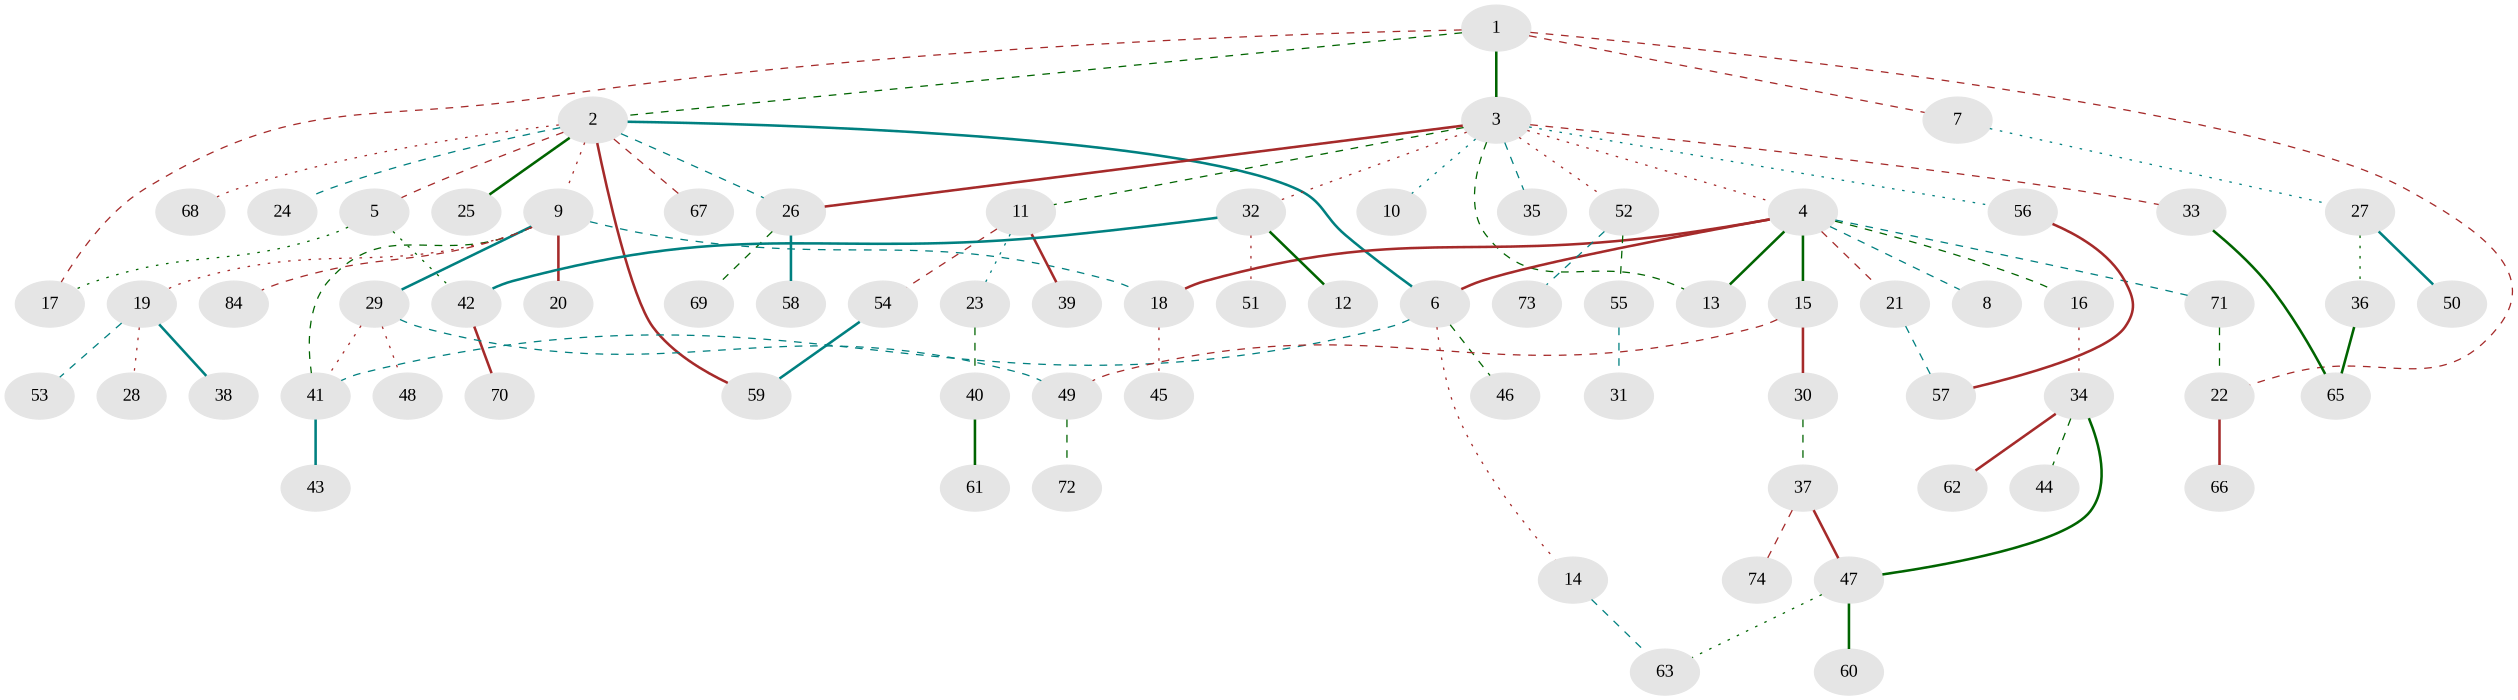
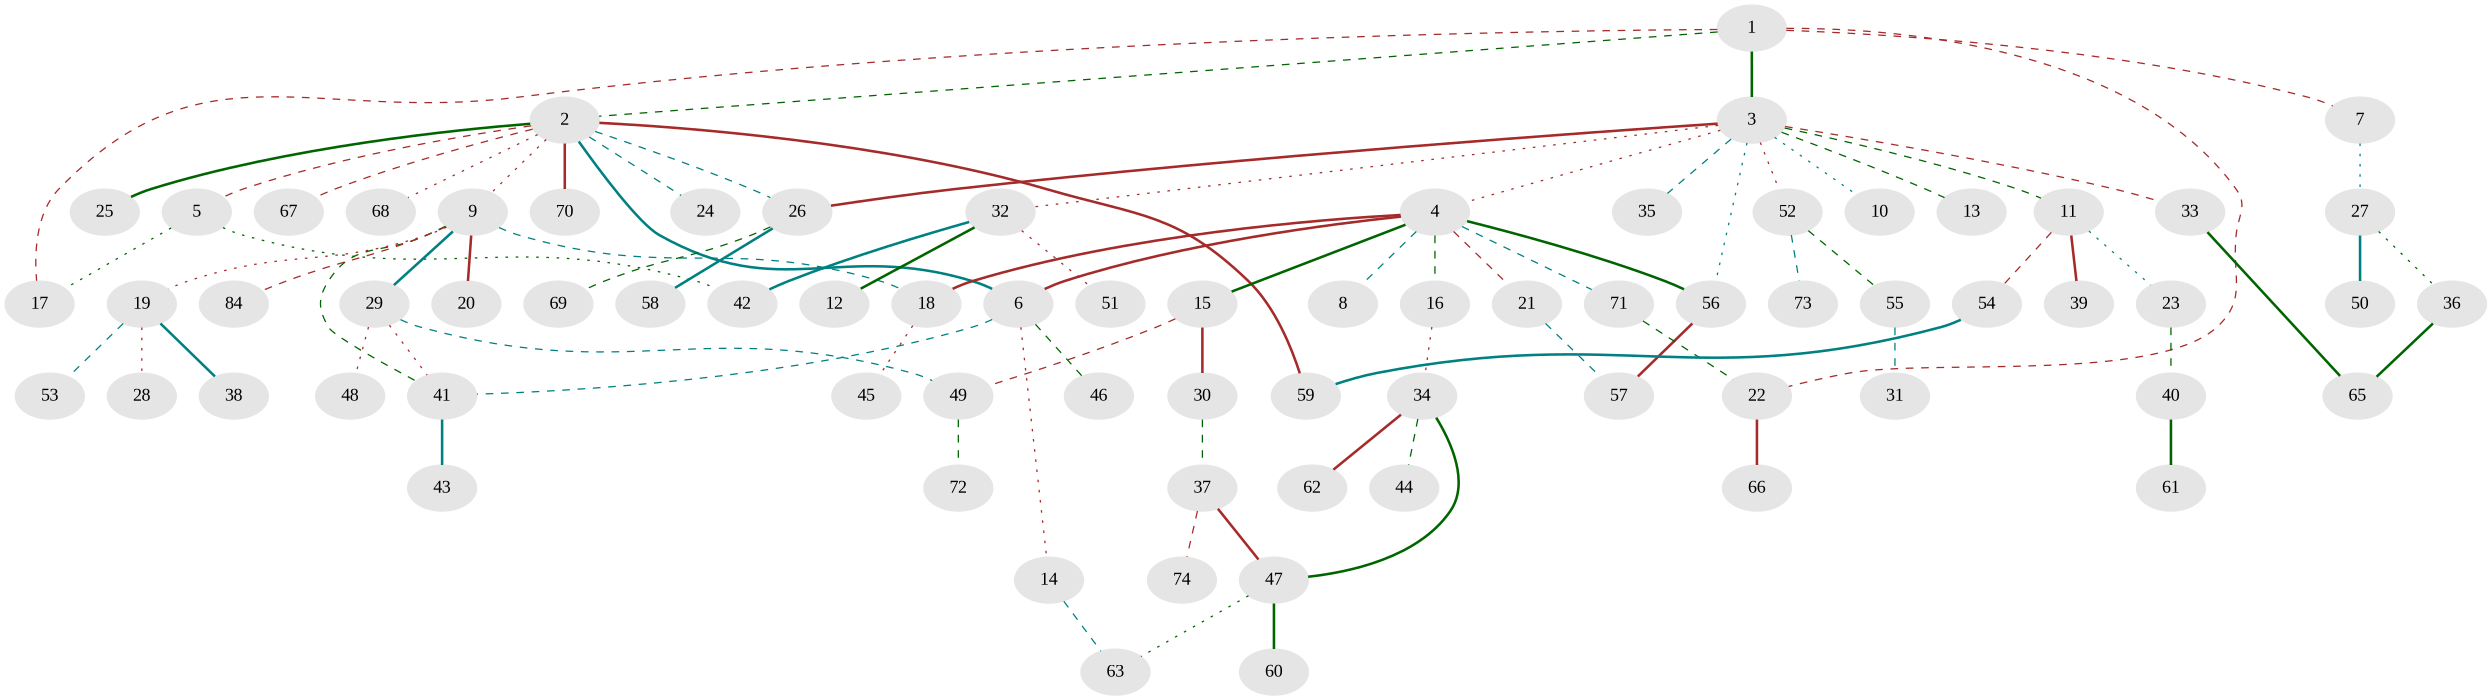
edge "4" -- "13": now "4" -- "56"
edge "42" -- "70": now "2" -- "70"
